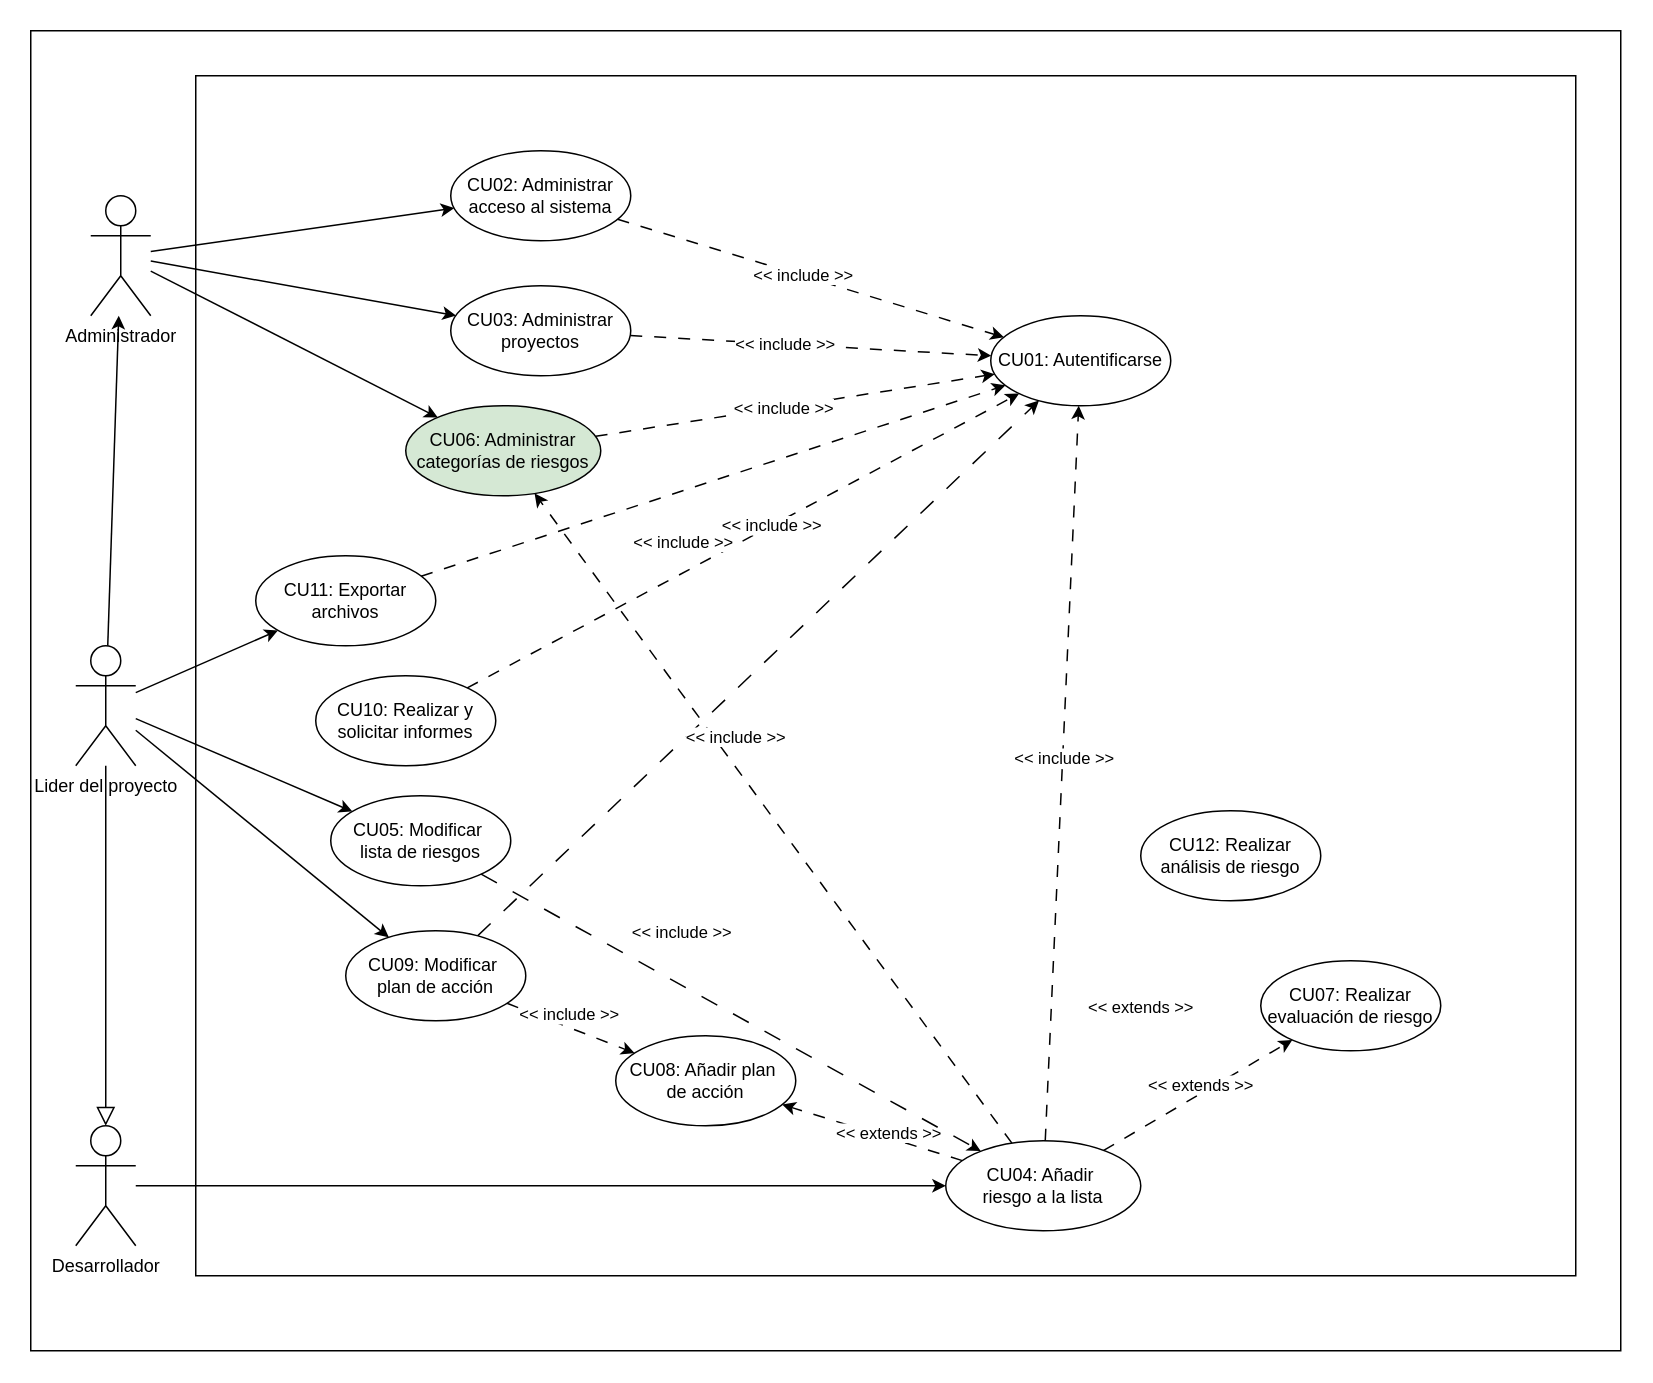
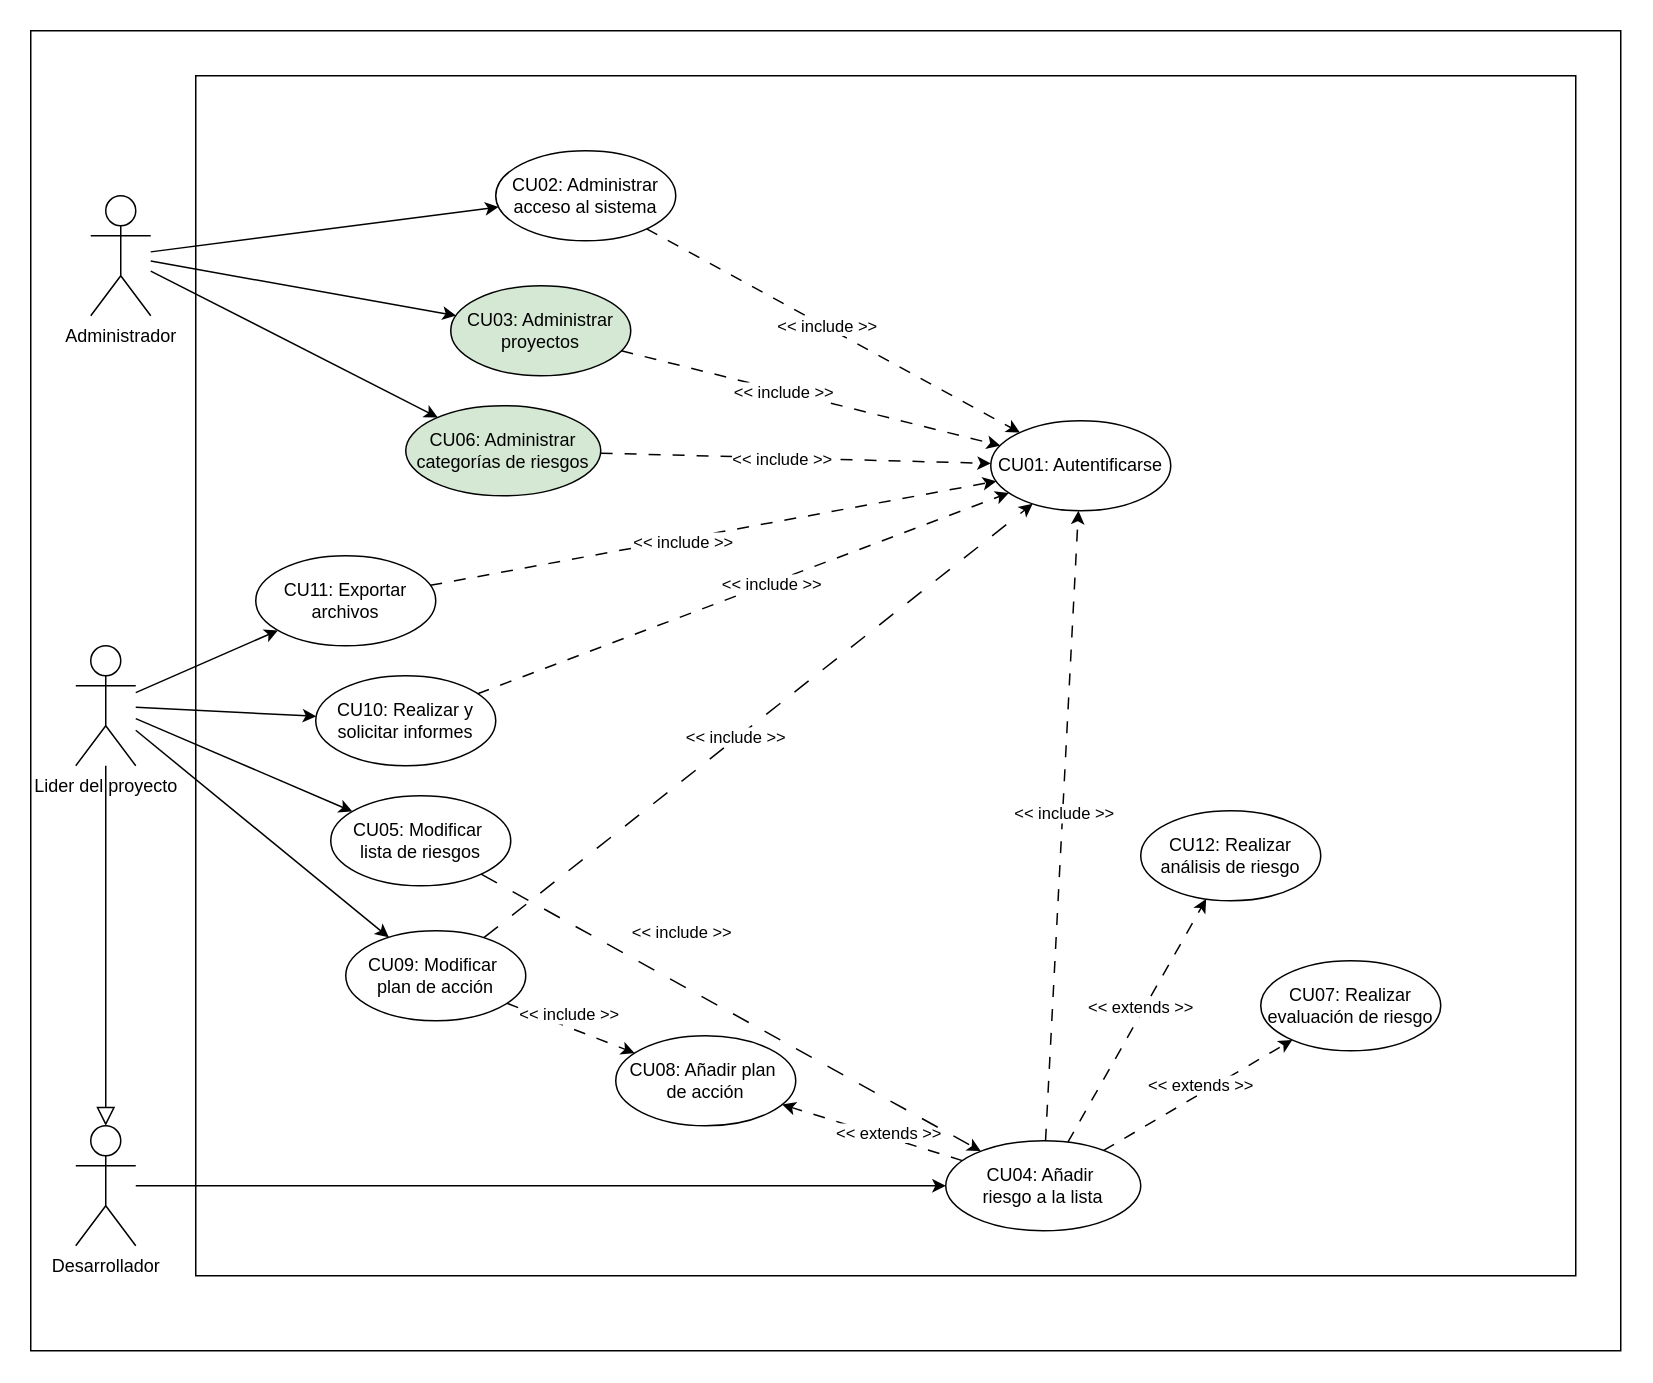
node "CU02: Administrar acceso al sistema": moved (541, 196) -> (586, 196)
node "CU03: Administrar proyectos": fillcolor #ffffff -> #d5e8d4
node "CU01: Autentificarse": moved (1081, 361) -> (1081, 466)
edge "Lider del proyecto" -> "Administrador": now "Lider del proyecto" -> "CU10: Realizar y solicitar informes"
edge "CU04: Añadir riesgo a la lista" -> "CU06: Administrar categorías de riesgos": now "CU04: Añadir riesgo a la lista" -> "CU12: Realizar análisis de riesgo"
